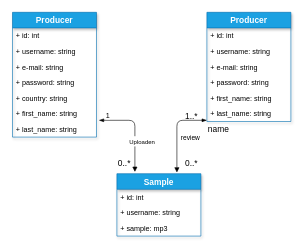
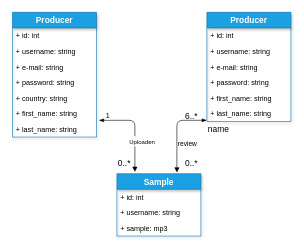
node "1..*": label "1..*" -> "6..*"
node "review": moved (195, 137) -> (192, 143)
